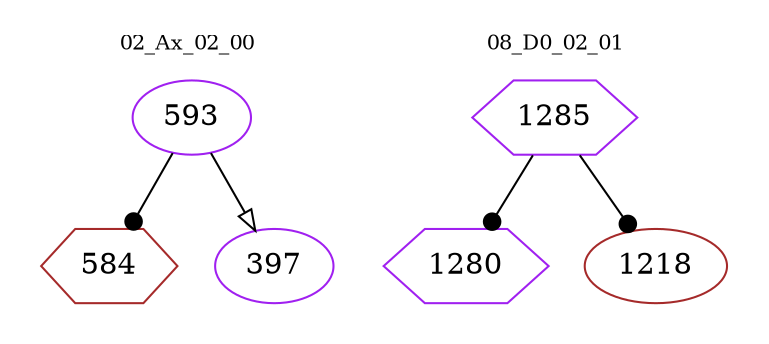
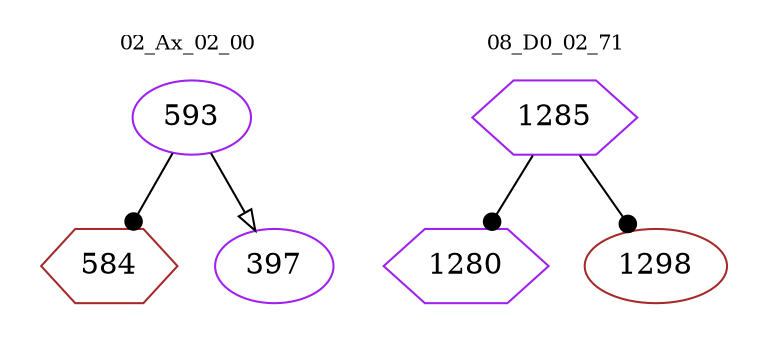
cluster "08_D0_02_01": label "08_D0_02_01" -> "08_D0_02_71"
node "1218": label "1218" -> "1298"
